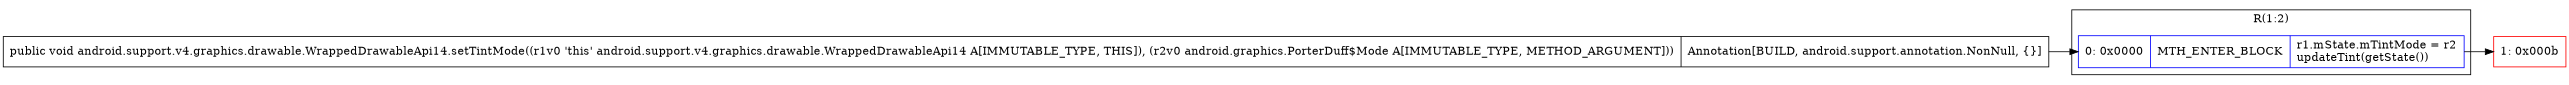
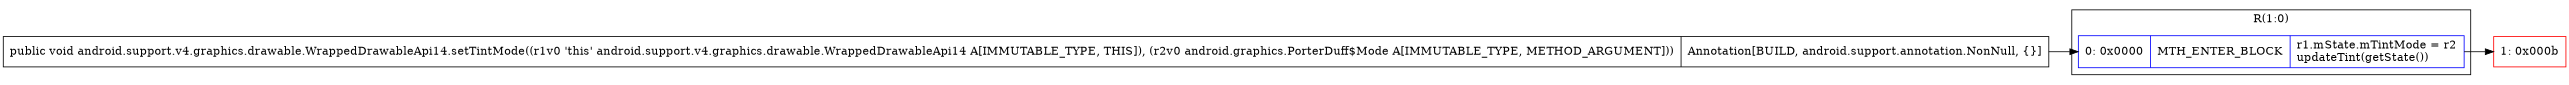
cluster "R(1:2)": label "R(1:2)" -> "R(1:0)"
